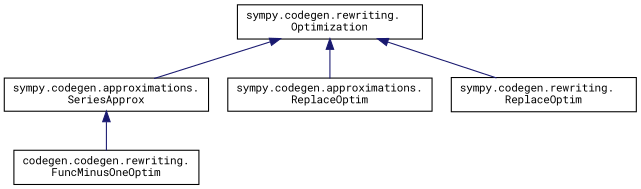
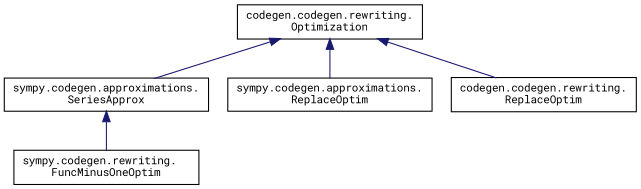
node "sympy.codegen.rewriting. Optimization": label "sympy.codegen.rewriting. Optimization" -> "codegen.codegen.rewriting. Optimization"
node "sympy.codegen.rewriting. ReplaceOptim": label "sympy.codegen.rewriting. ReplaceOptim" -> "codegen.codegen.rewriting. ReplaceOptim"
node "codegen.codegen.rewriting. FuncMinusOneOptim": label "codegen.codegen.rewriting. FuncMinusOneOptim" -> "sympy.codegen.rewriting. FuncMinusOneOptim"
